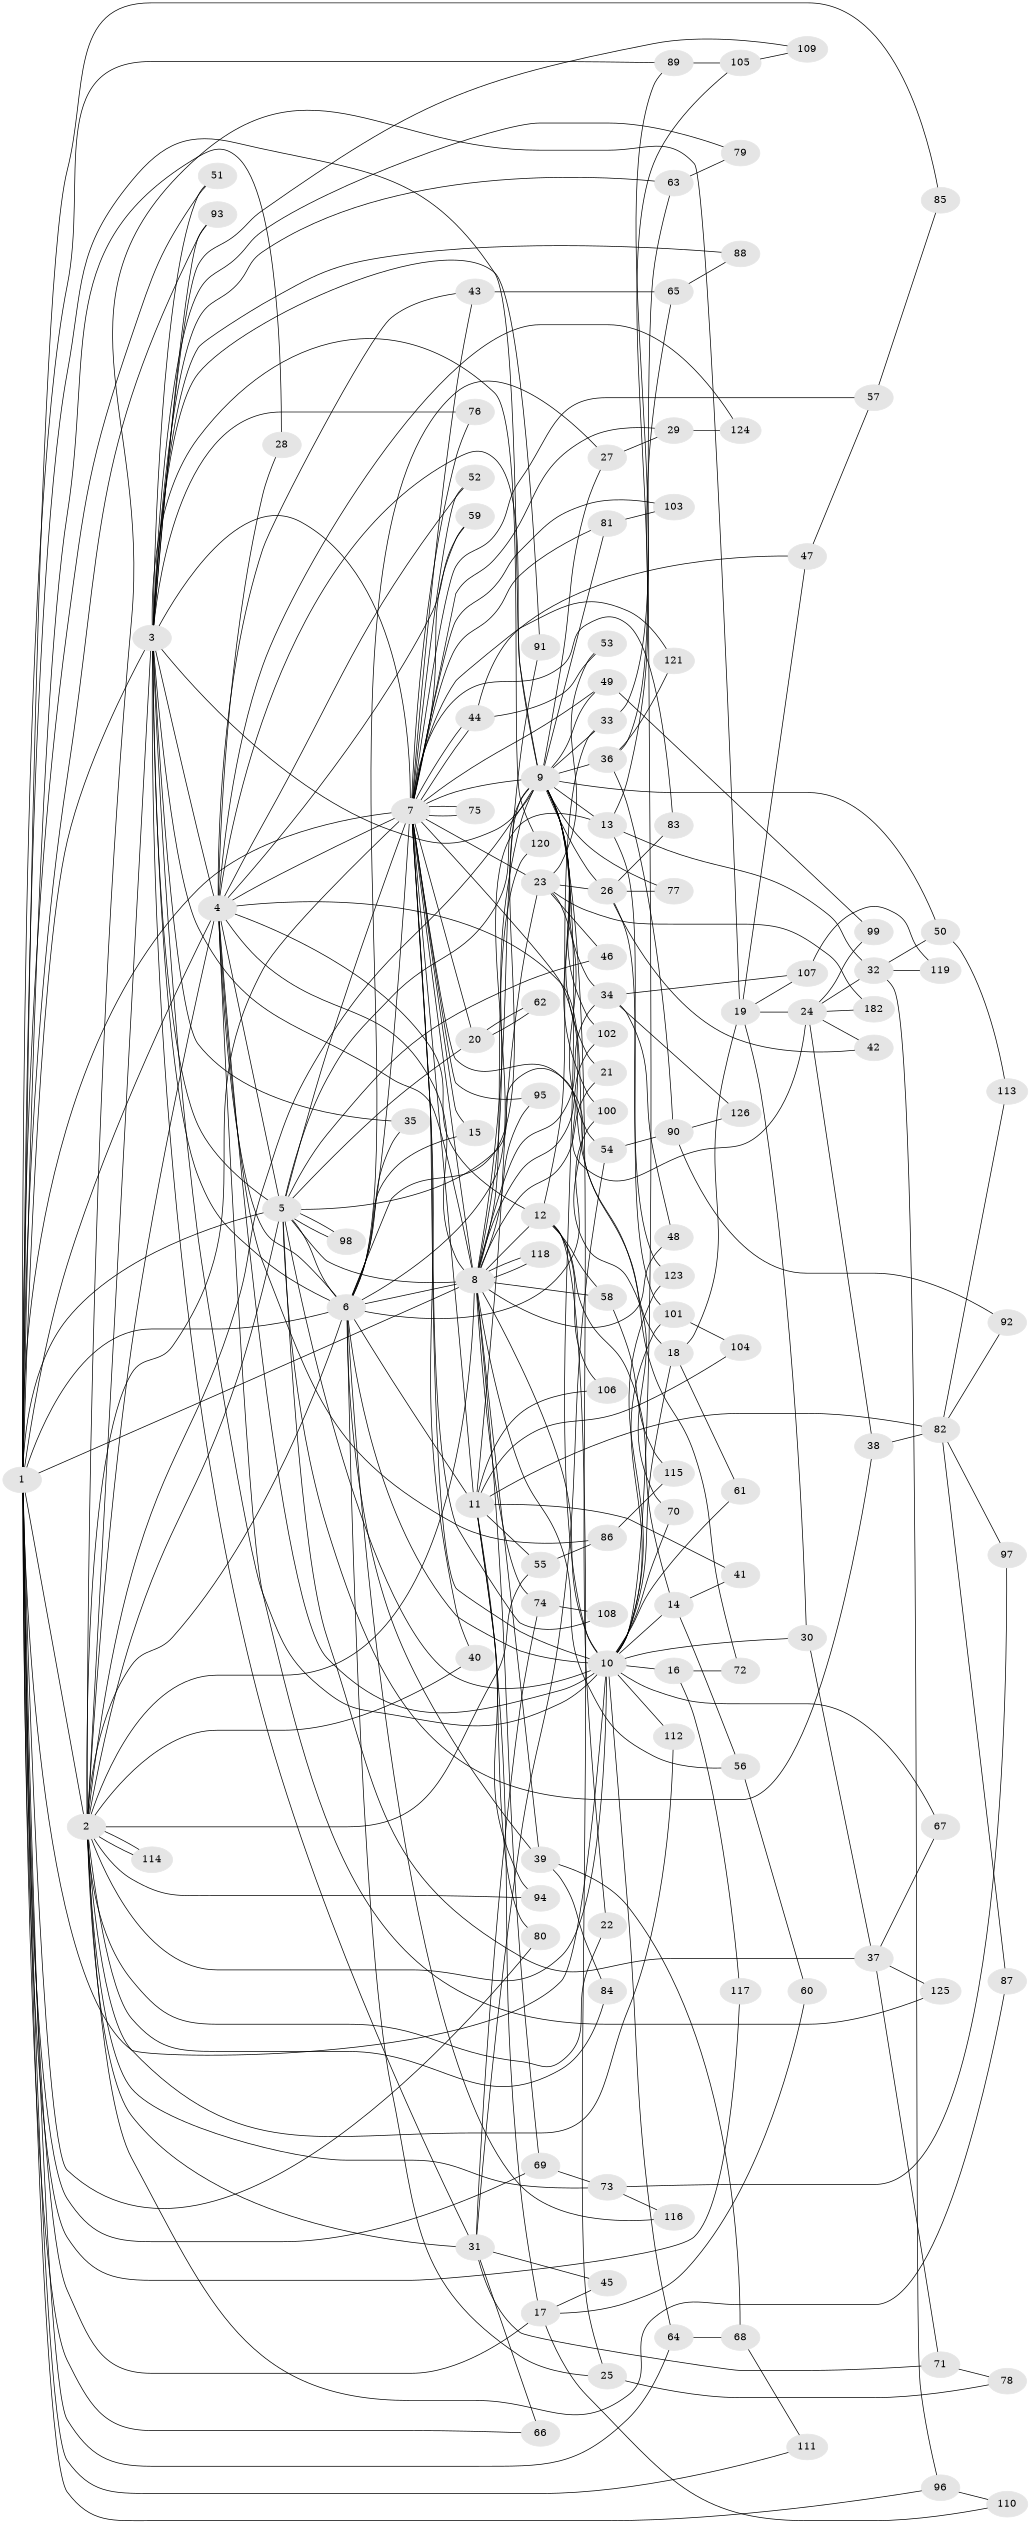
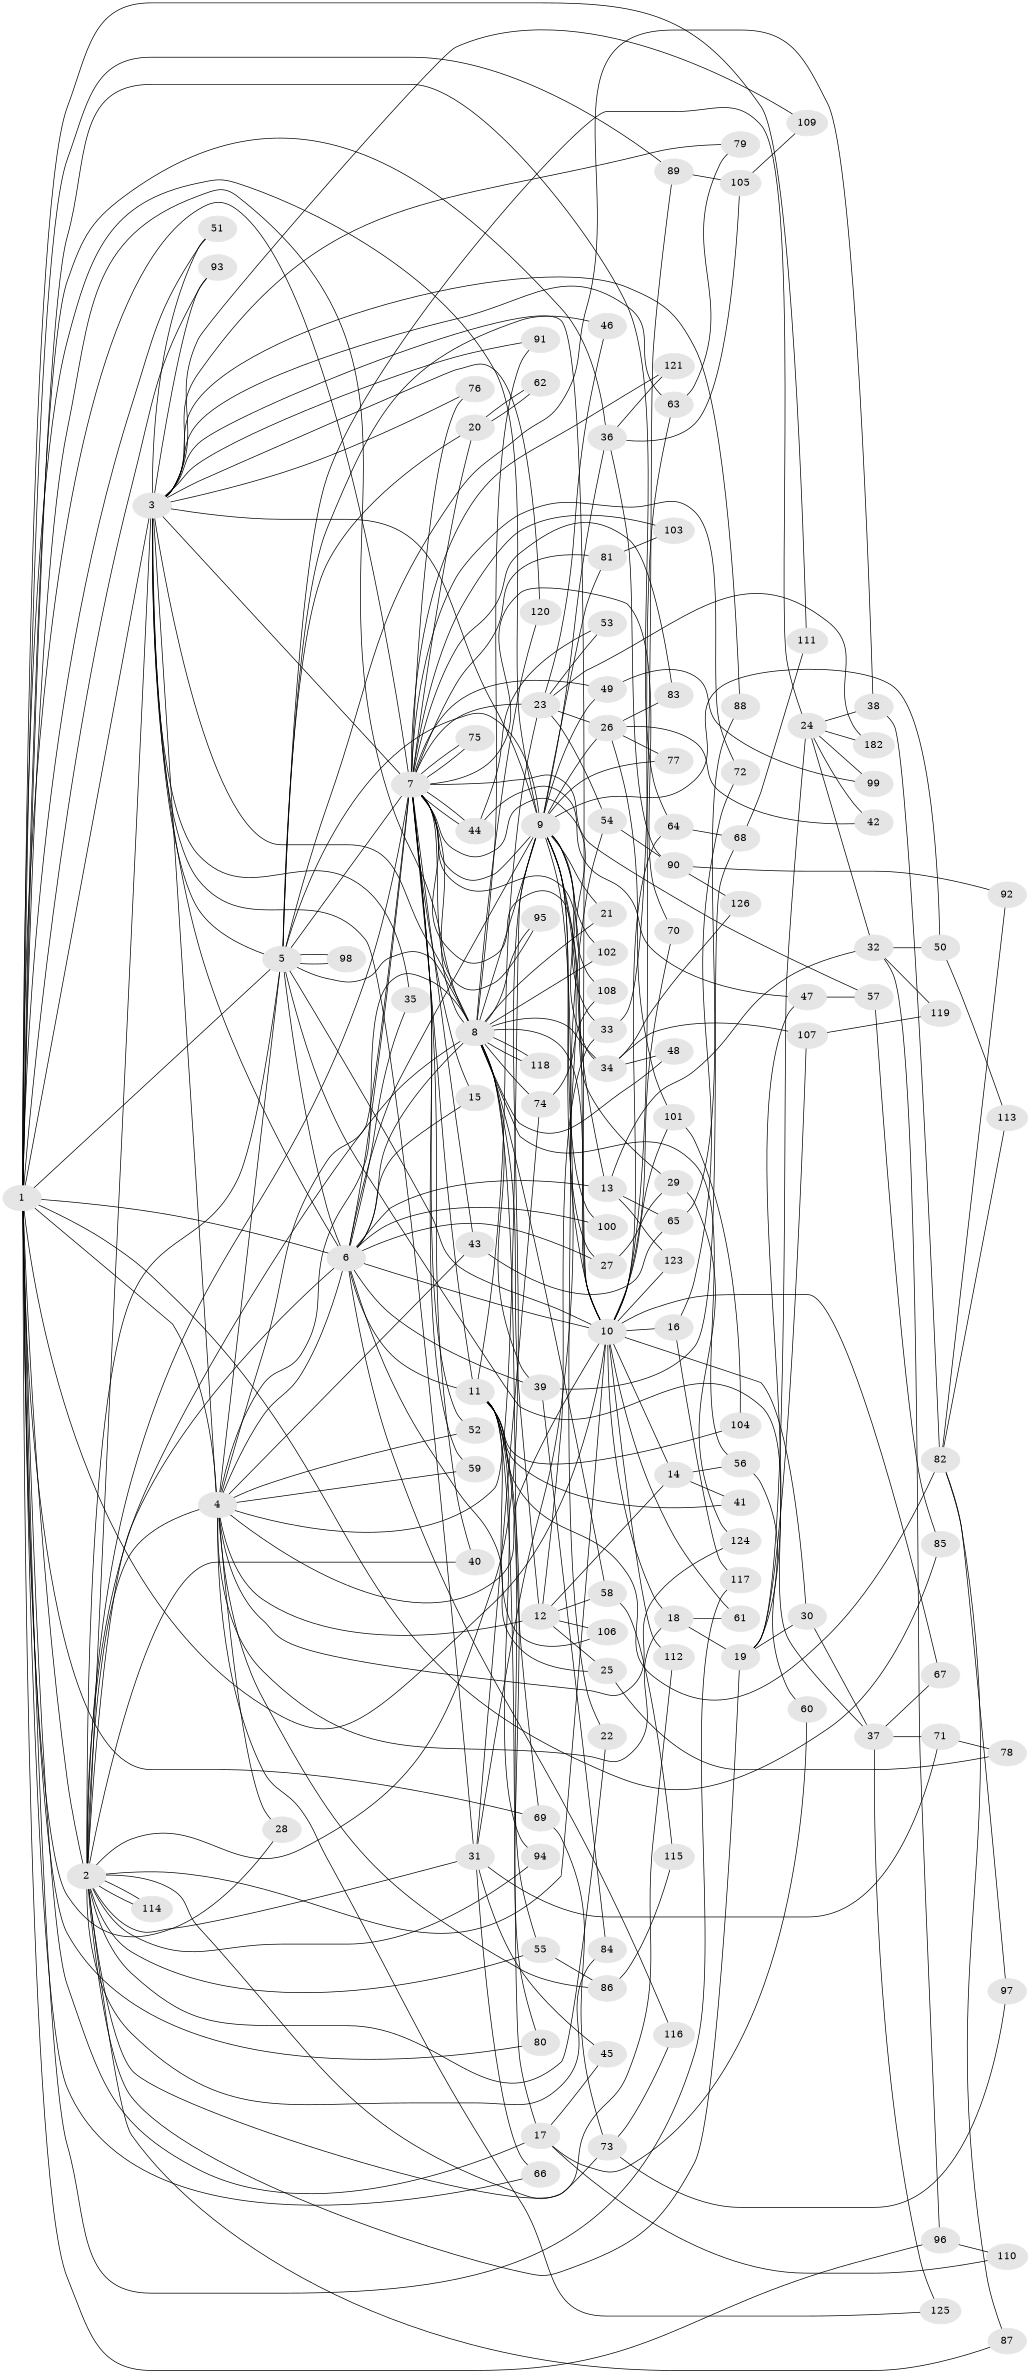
edge "36" -- "1": added
